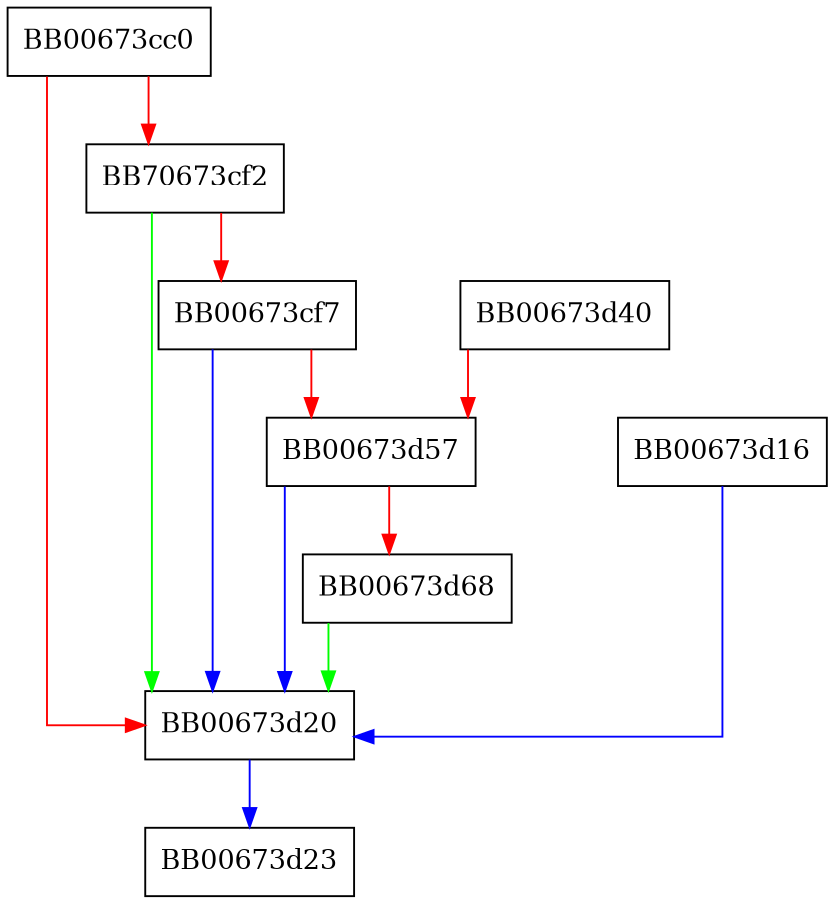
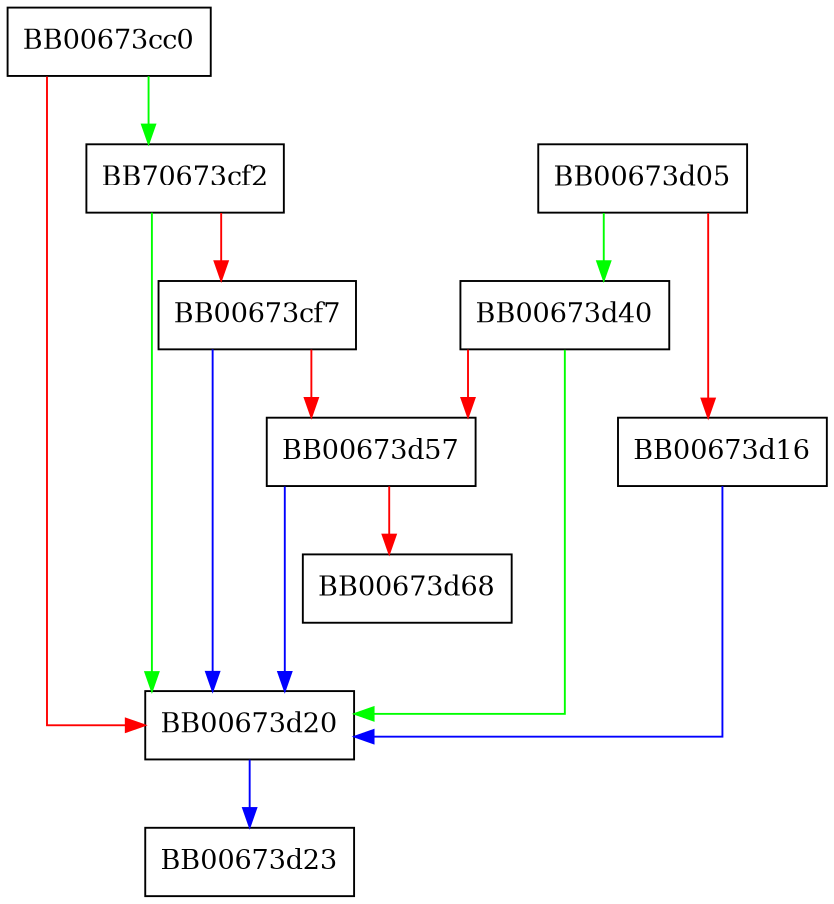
edge "BB00673cc0" -> "BB70673cf2": color red -> green
node "BB00673d05": added
edge "BB00673d68" -> "BB00673d20": now "BB00673d40" -> "BB00673d20"
